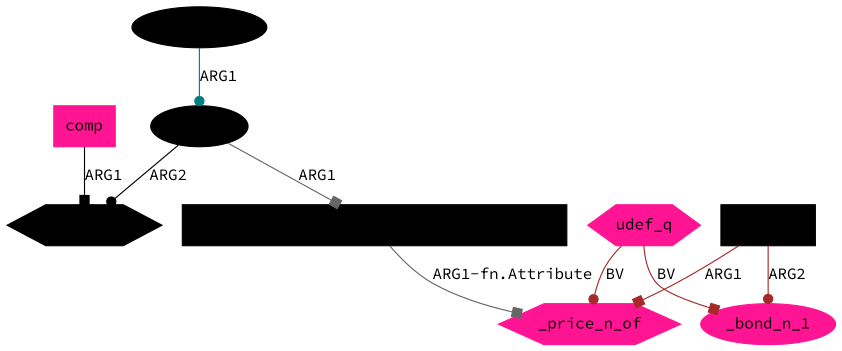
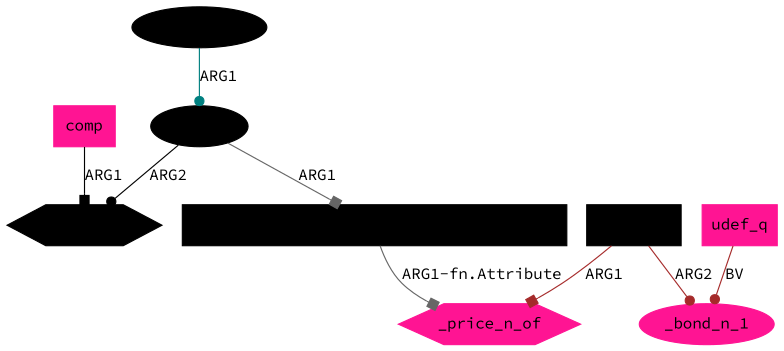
node "udef_q": shape hexagon -> box
edge "udef_q" -> "_price_n_of": removed, label "BV"
edge "udef_q" -> "_bond_n_1": arrowhead box -> dot
